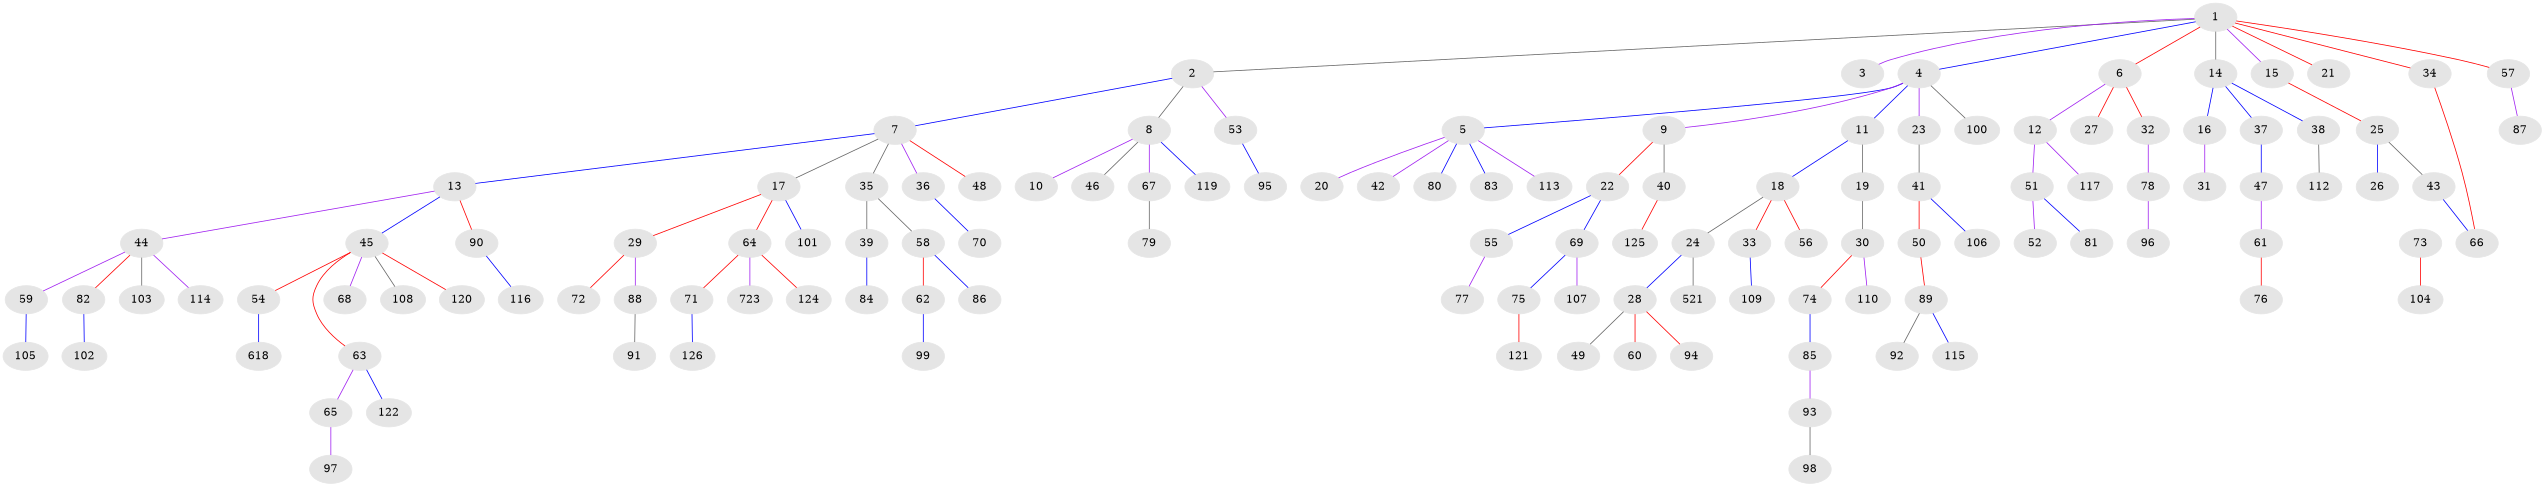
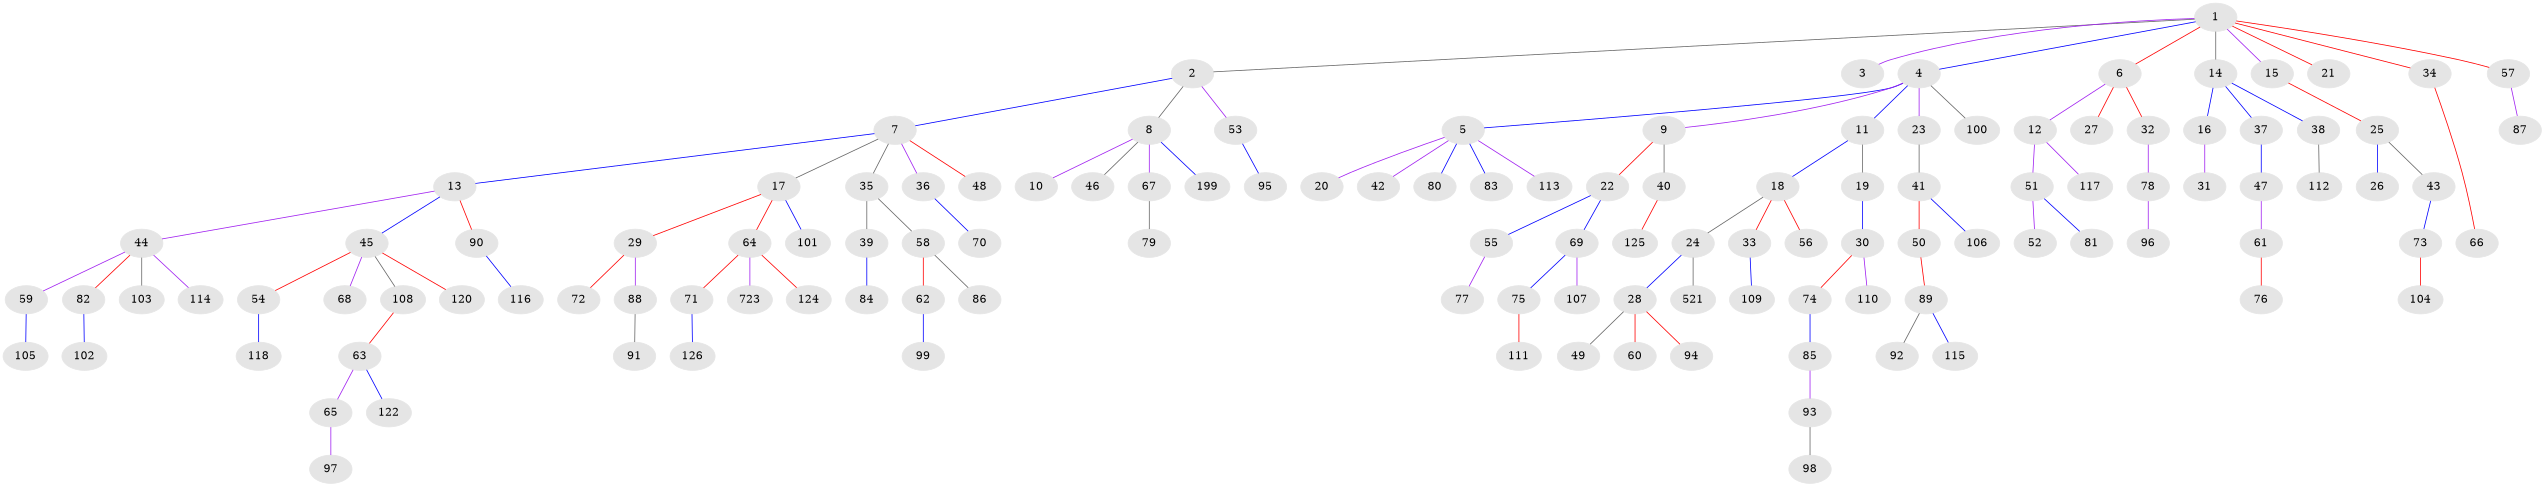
node "119": label "119" -> "199"
edge "19" -- "30": color gray40 -> blue
edge "43" -- "66": now "43" -- "73"
edge "58" -- "86": color blue -> gray40
edge "45" -- "63": now "108" -- "63"
node "618": label "618" -> "118"
node "121": label "121" -> "111"
